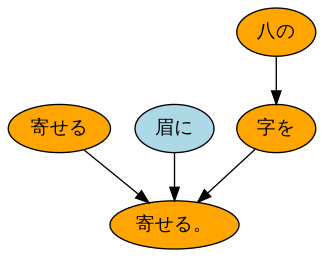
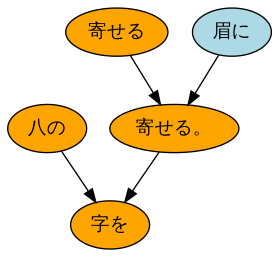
edge "字を" -> "寄せる。": reversed
